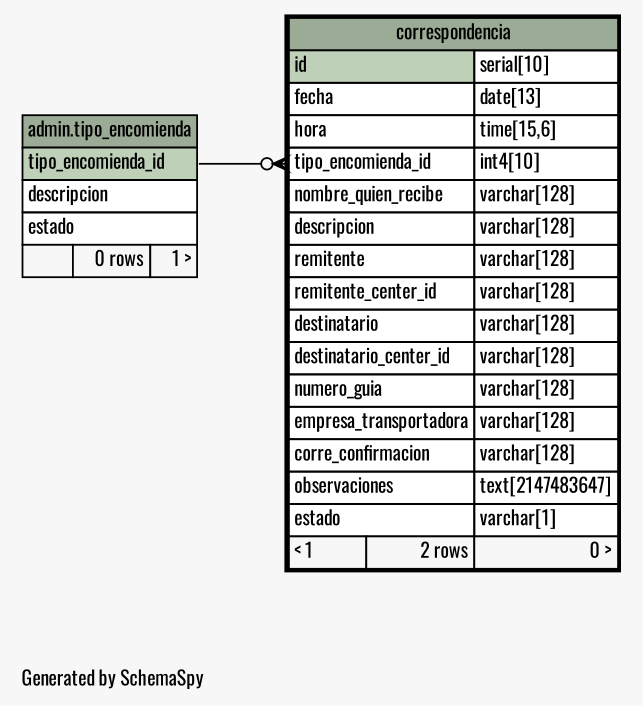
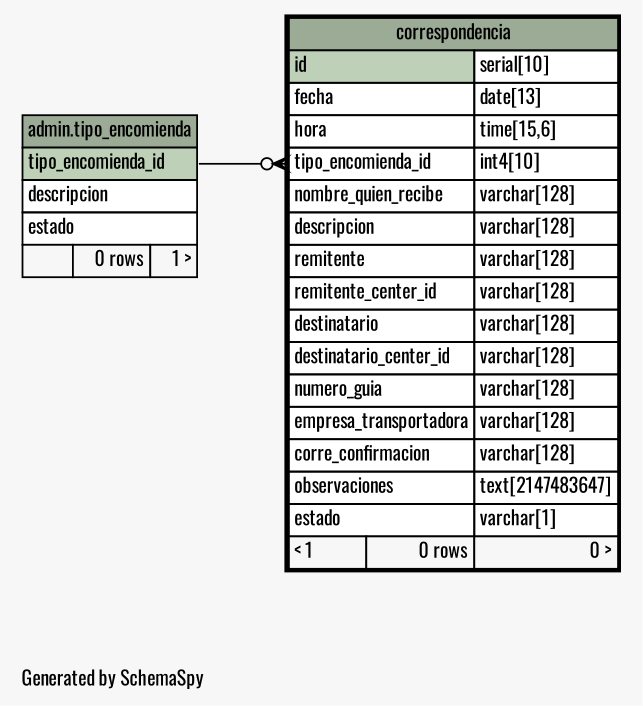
node "correspondencia": text "2 rows" -> "0 rows"
